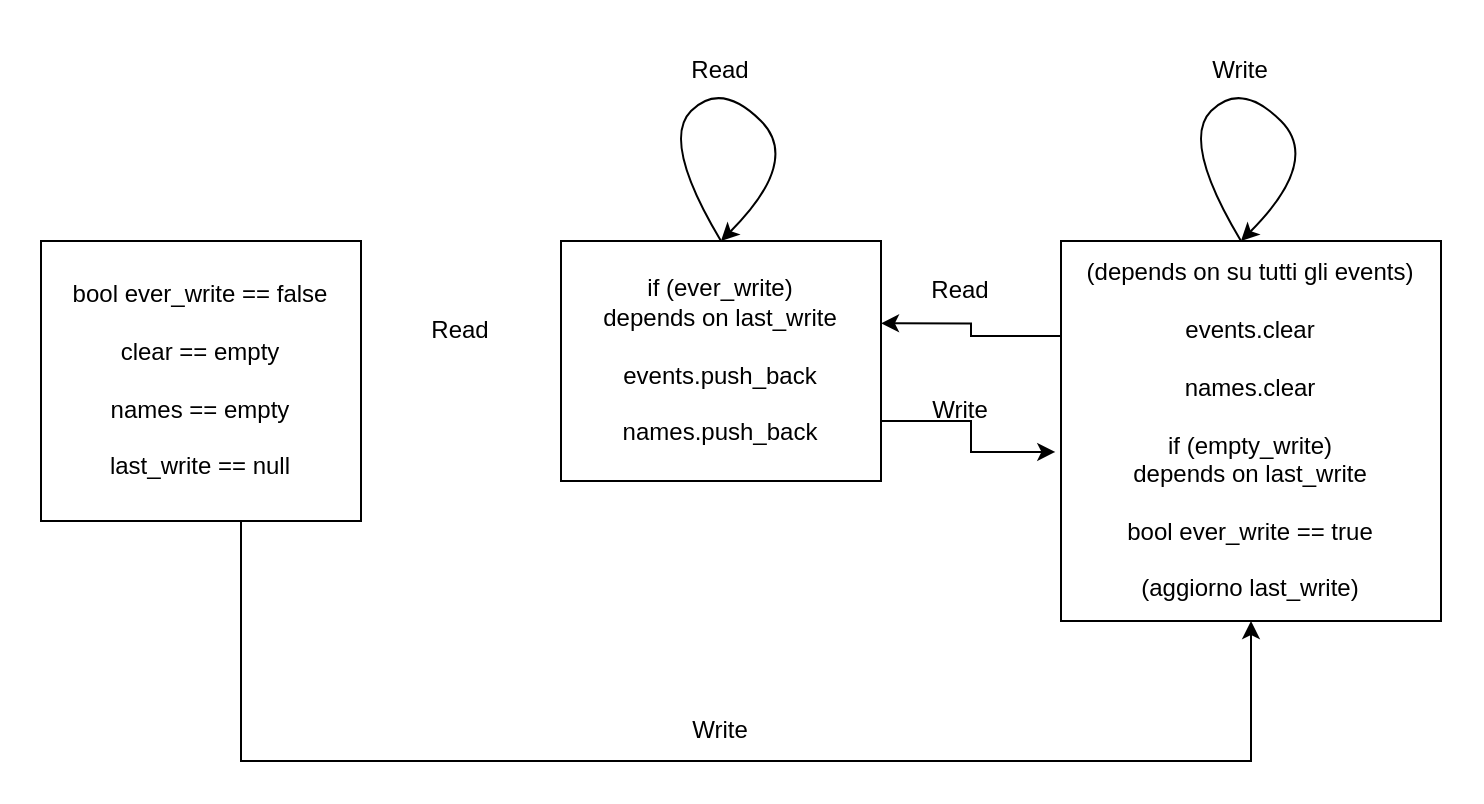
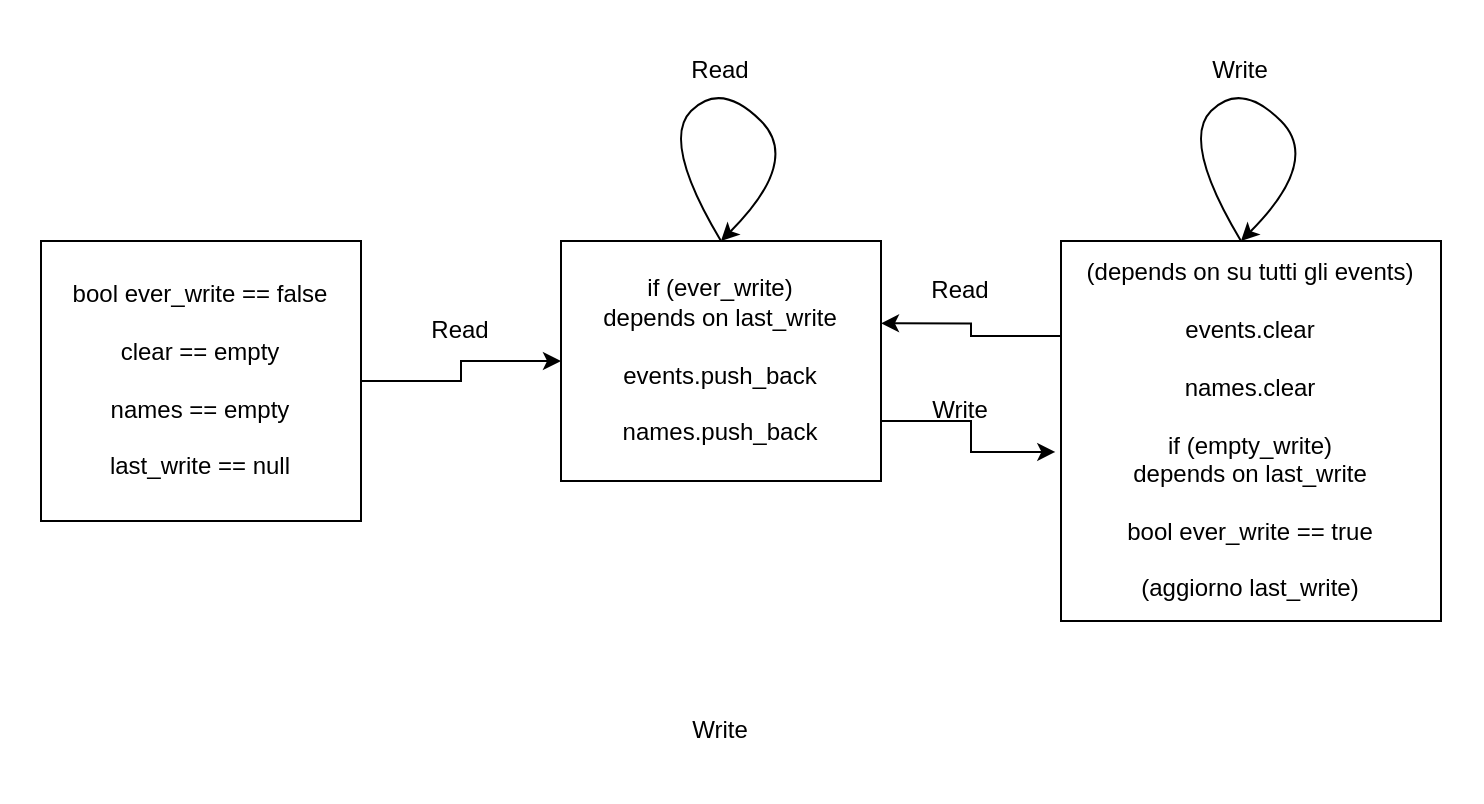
edge "bool ever_write == false clear == empty names == empty last_write == null" -> "if (ever_write) depends on last_write events.push_back names.push_back": added
edge "bool ever_write == false clear == empty names == empty last_write == null" -> "(depends on su tutti gli events) events.clear names.clear if (empty_write) depends on last_write bool ever_write == true (aggiorno last_write)": removed
